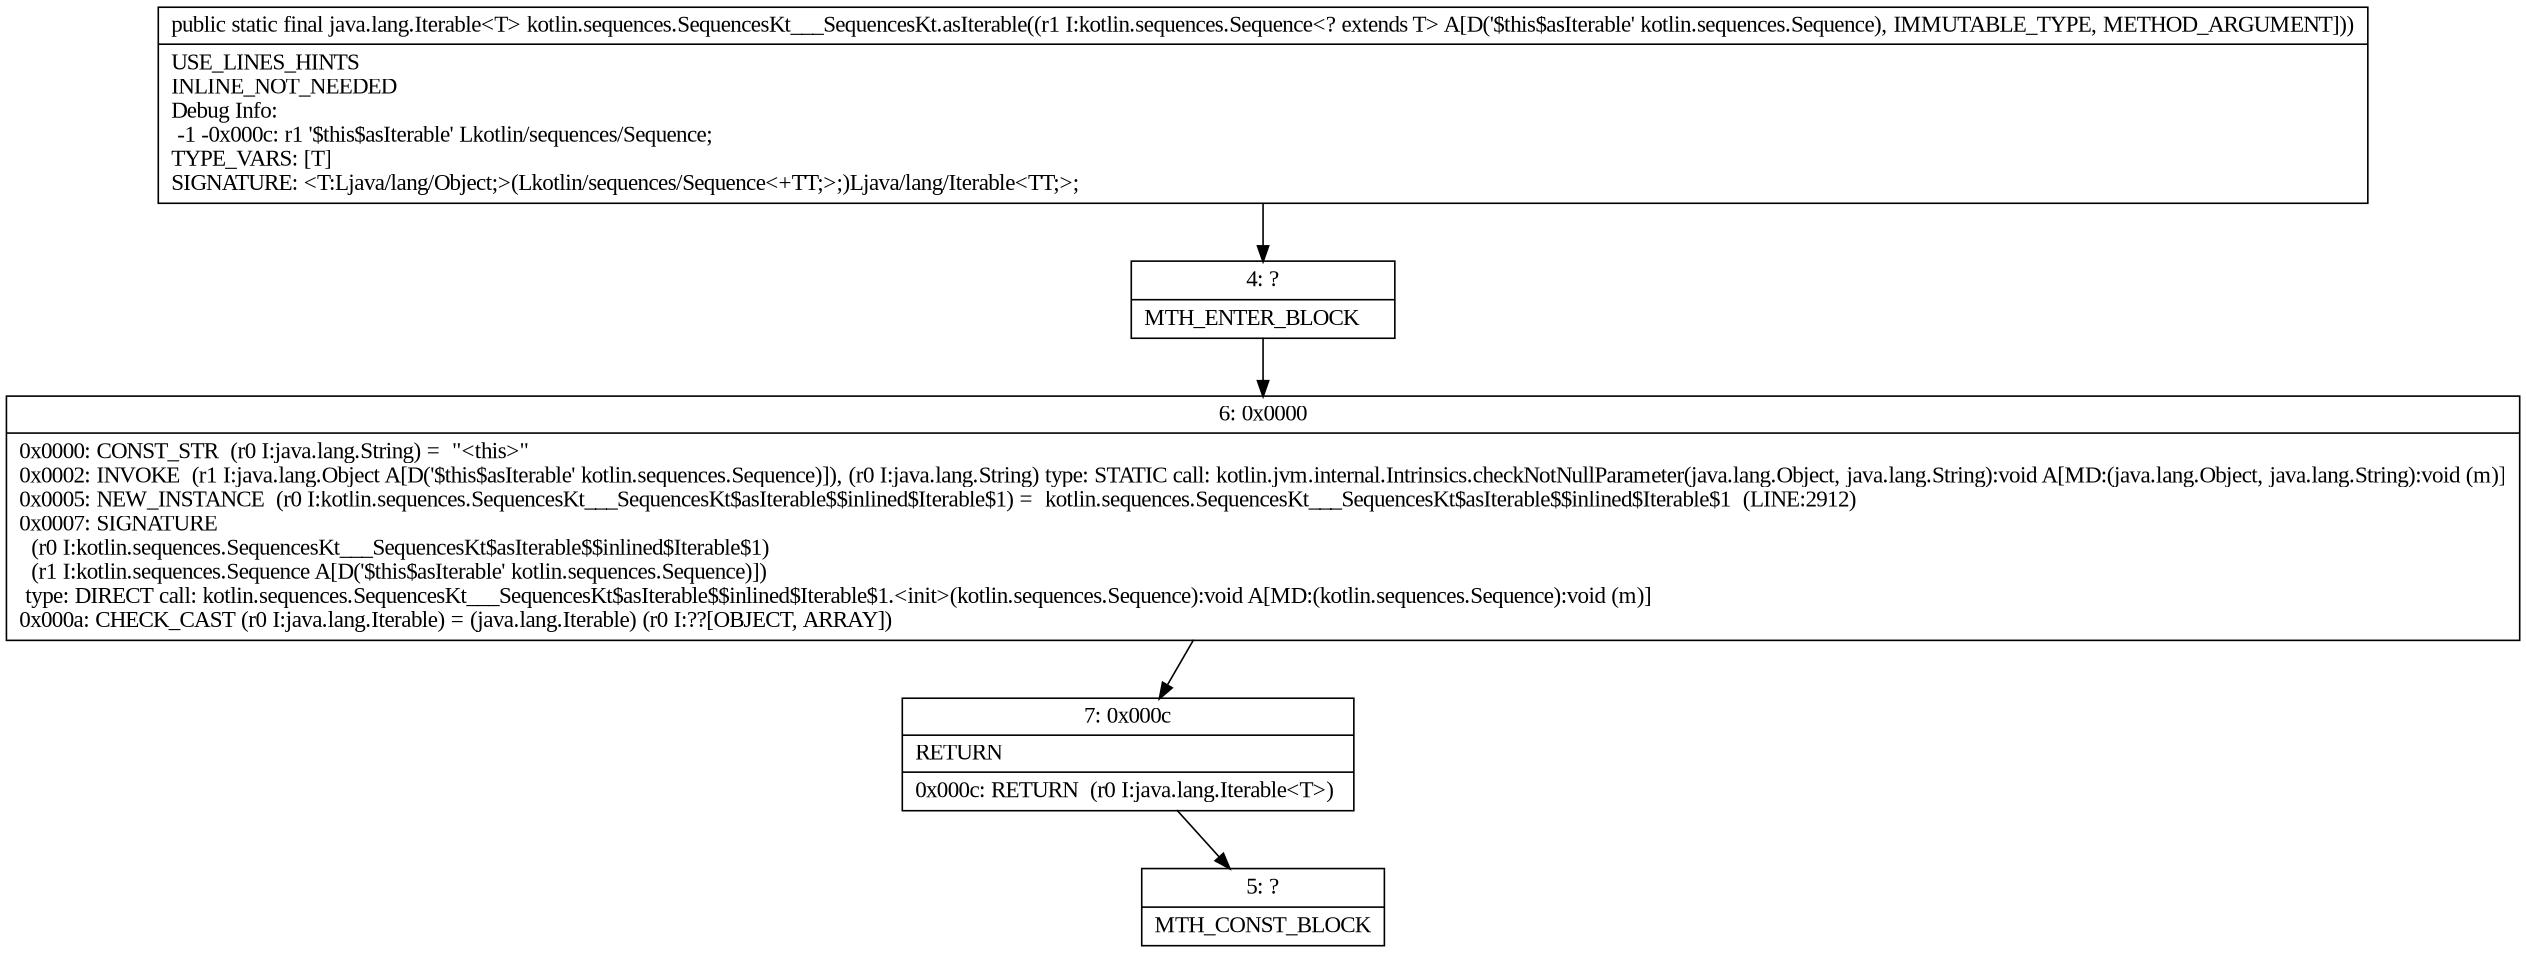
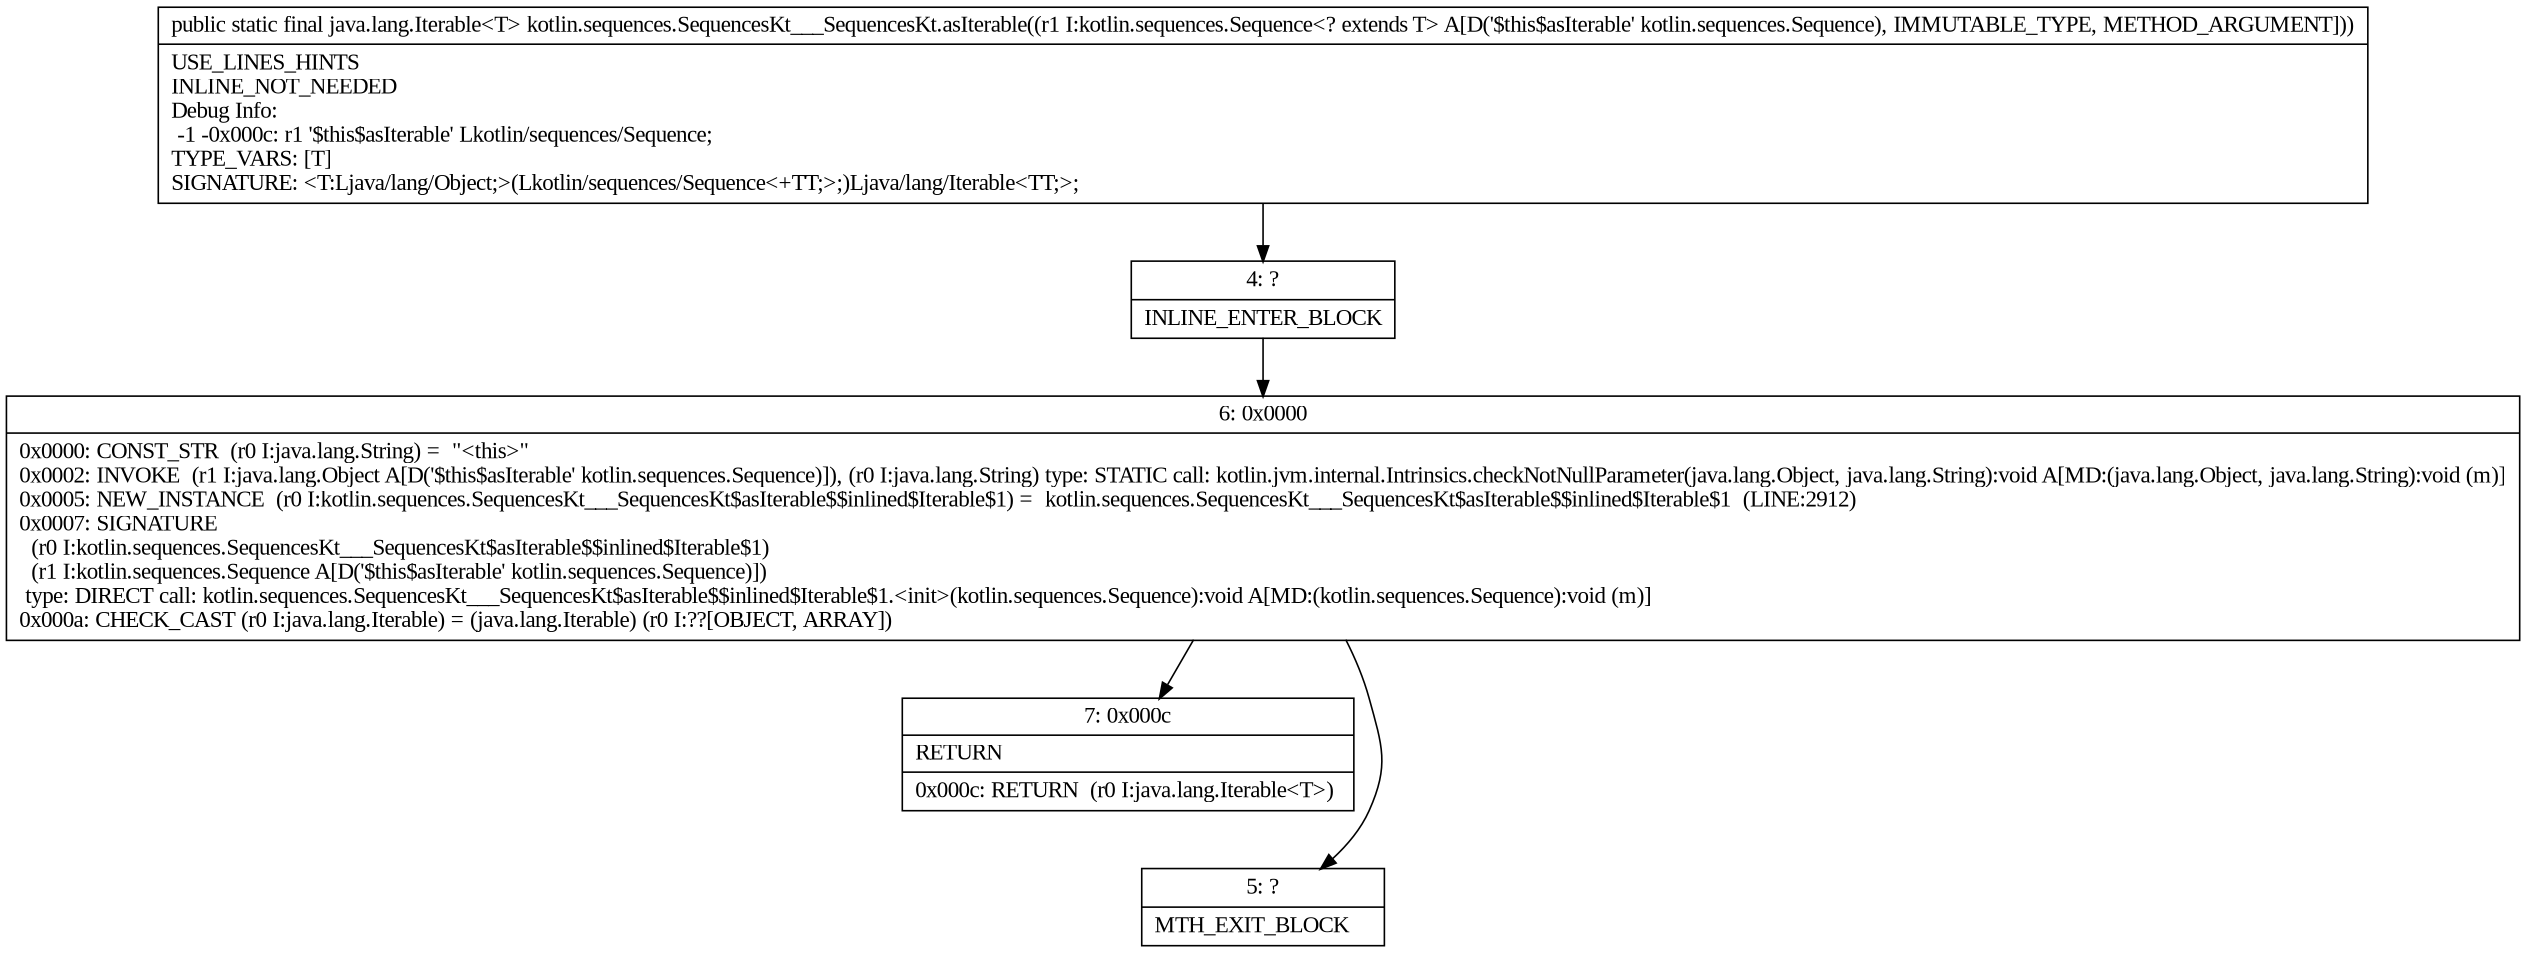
node "4: ?": text "MTH_ENTER_BLOCK" -> "INLINE_ENTER_BLOCK"
edge "7: 0x000c" -> "5: ?": now "6: 0x0000" -> "5: ?"
node "5: ?": text "MTH_CONST_BLOCK" -> "MTH_EXIT_BLOCK"
